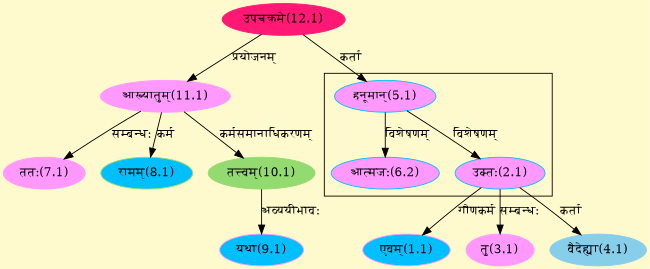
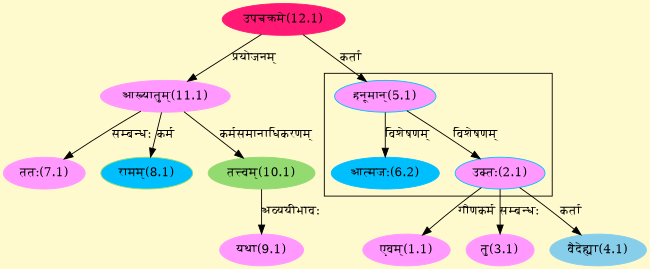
node "आत्मजः(6.2)": fillcolor #ff99ff -> #00bfff
node "यथा(9.1)": fillcolor #00bfff -> #ff99ff
node "एवम्(1.1)": fillcolor #00bfff -> #ff99ff
